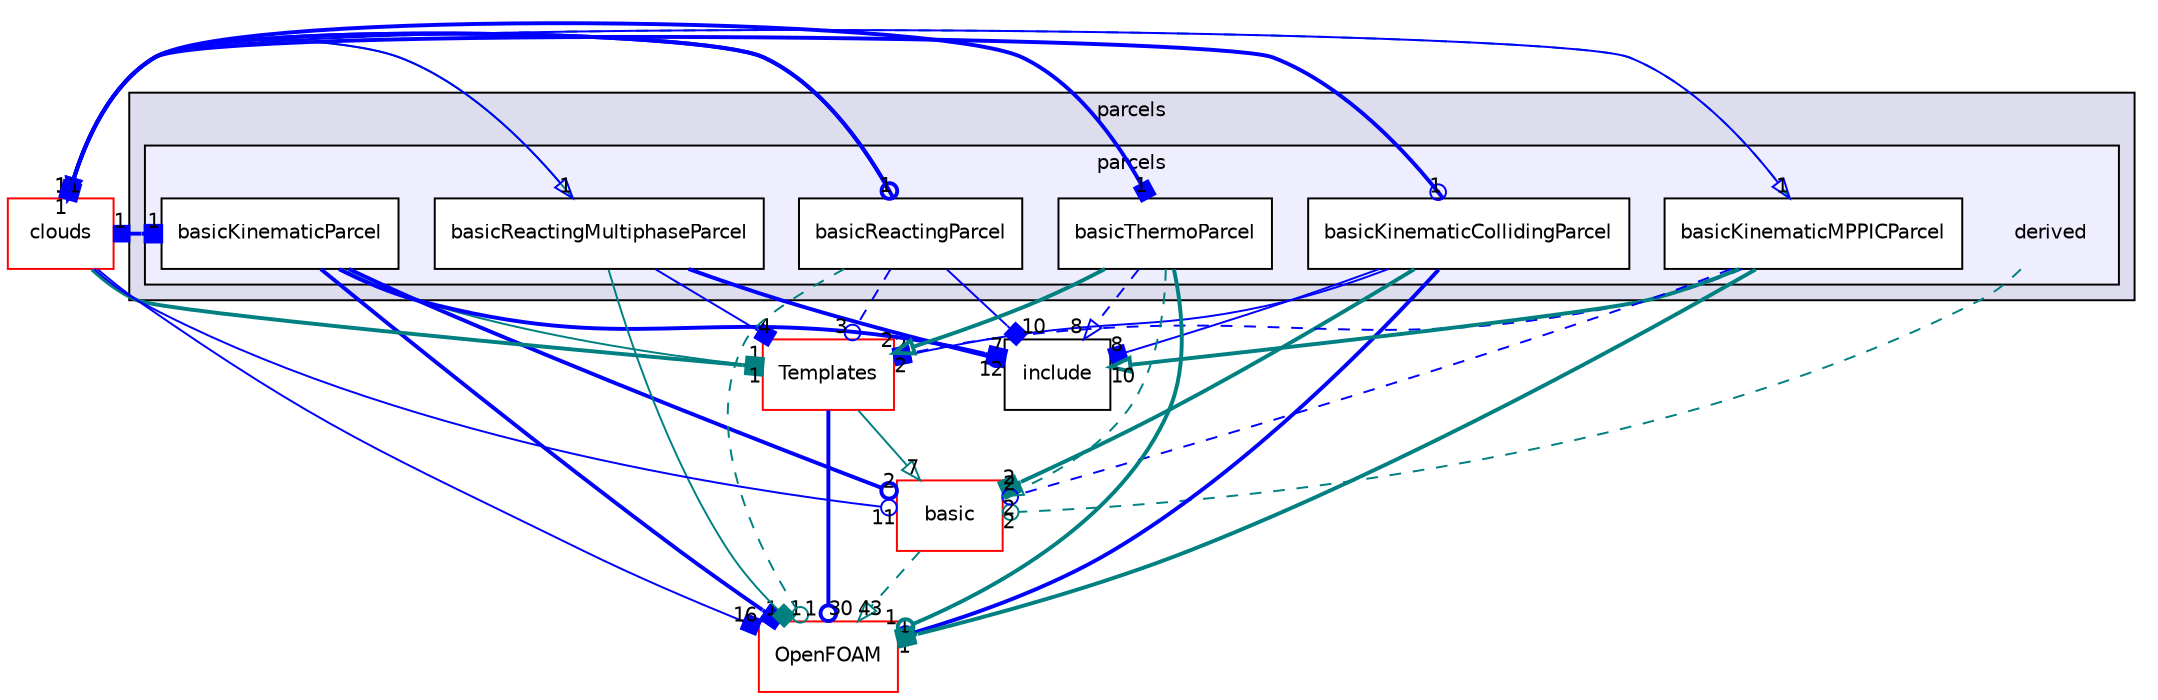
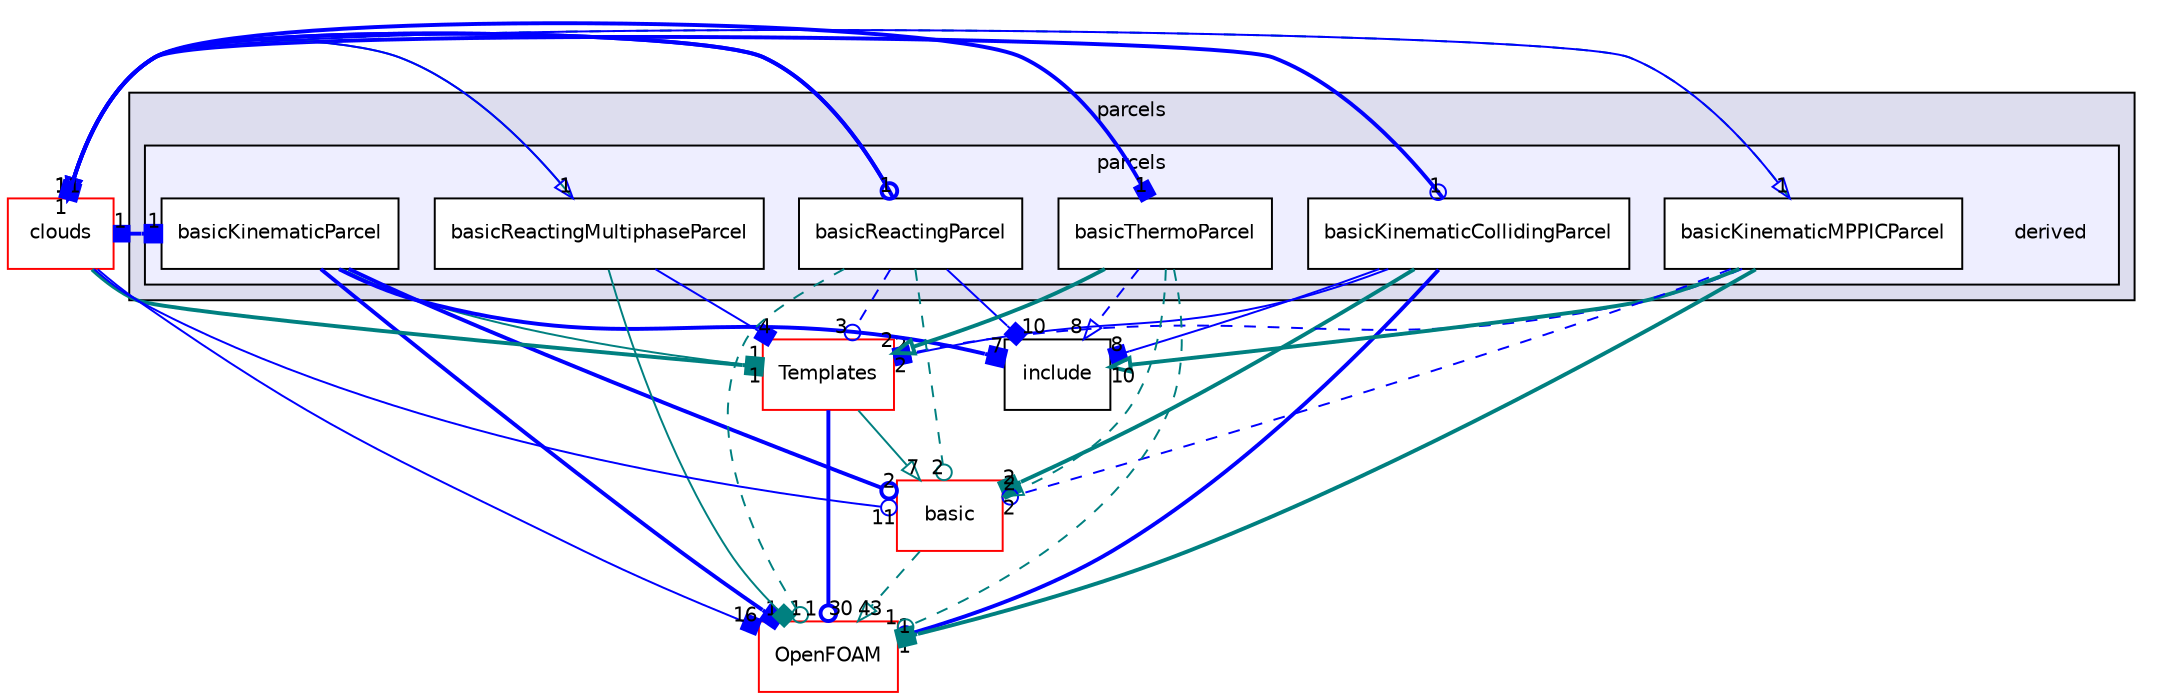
edge "basicReactingMultiphaseParcel" -> "include": removed
edge "derived" -> "basic": now "basicReactingParcel" -> "basic"
edge "basicThermoParcel" -> "OpenFOAM": style bold -> dashed
